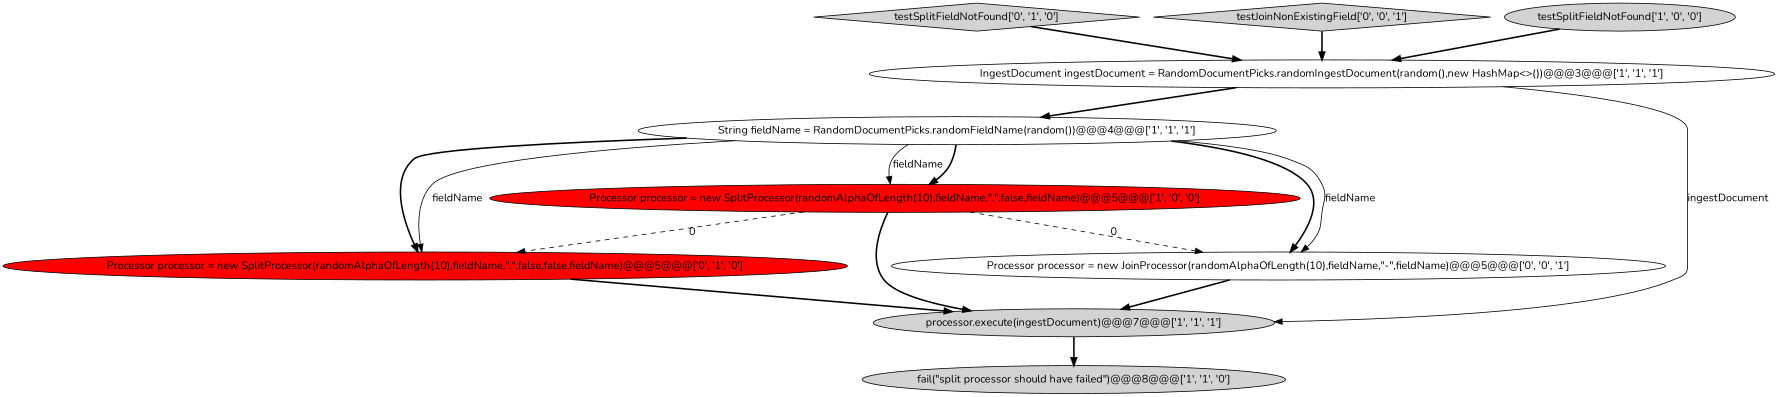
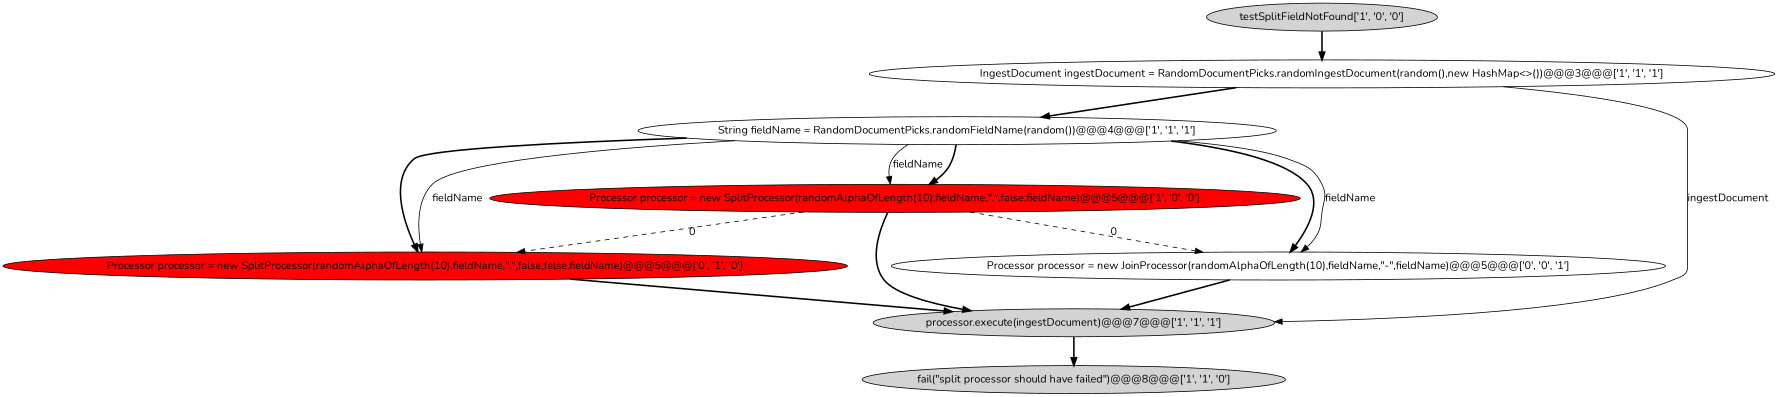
node "testSplitFieldNotFound['0', '1', '0']": removed
node "testJoinNonExistingField['0', '0', '1']": removed
